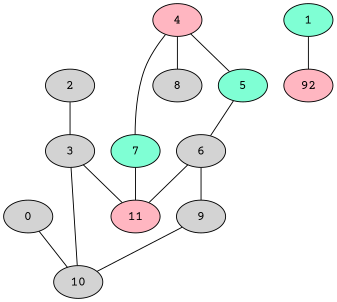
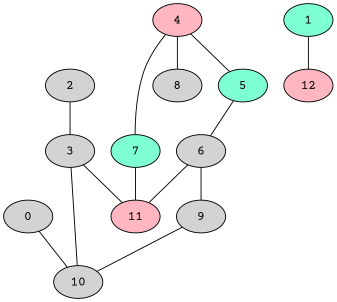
node "92": label "92" -> "12"
